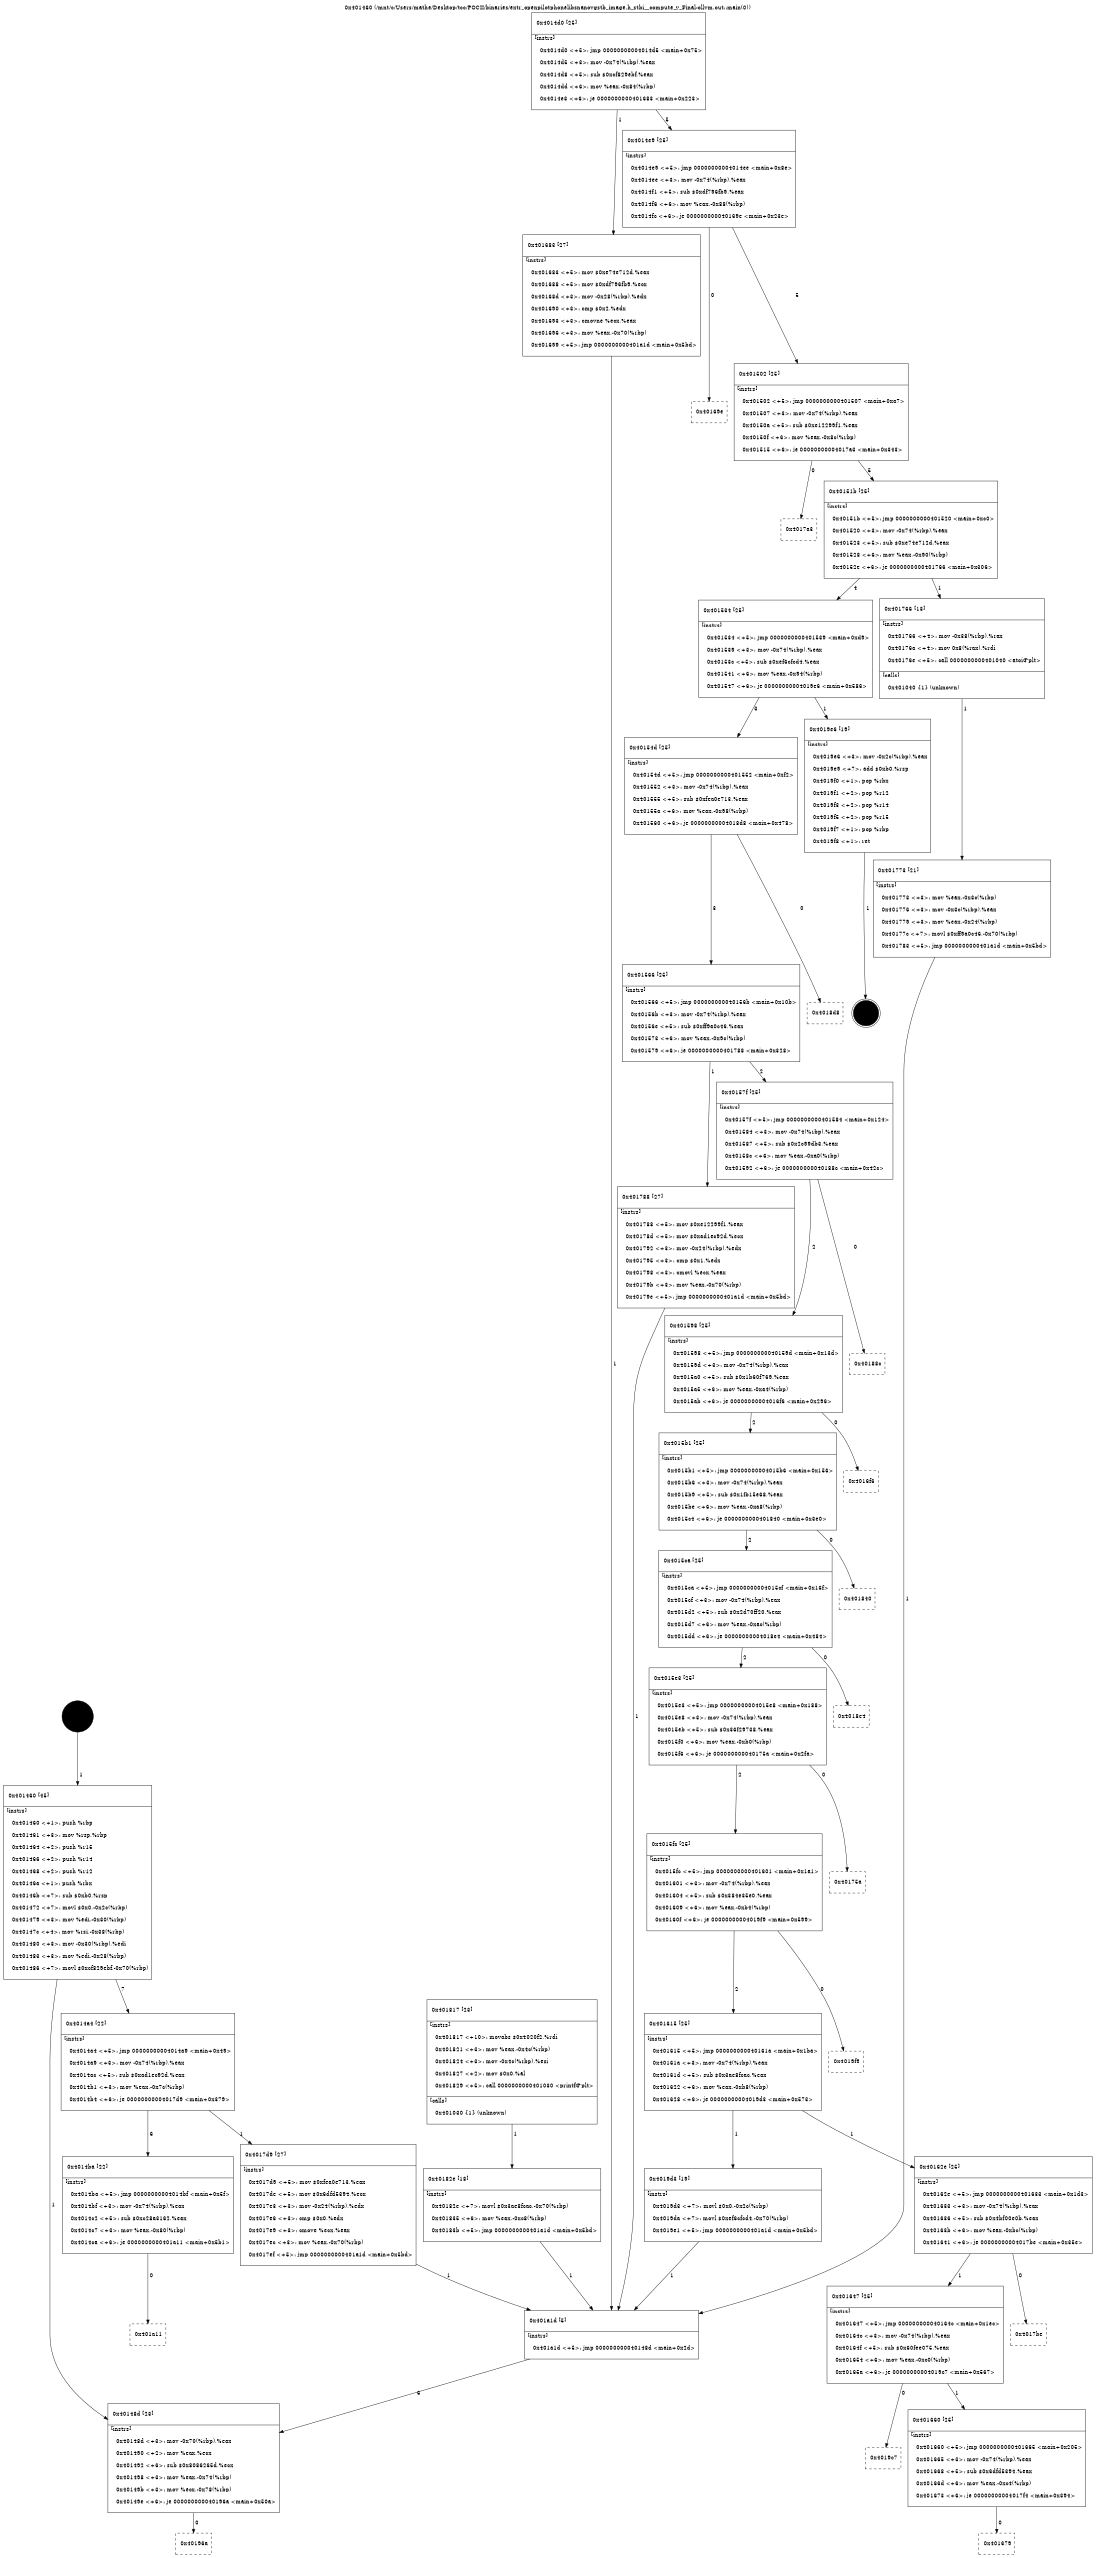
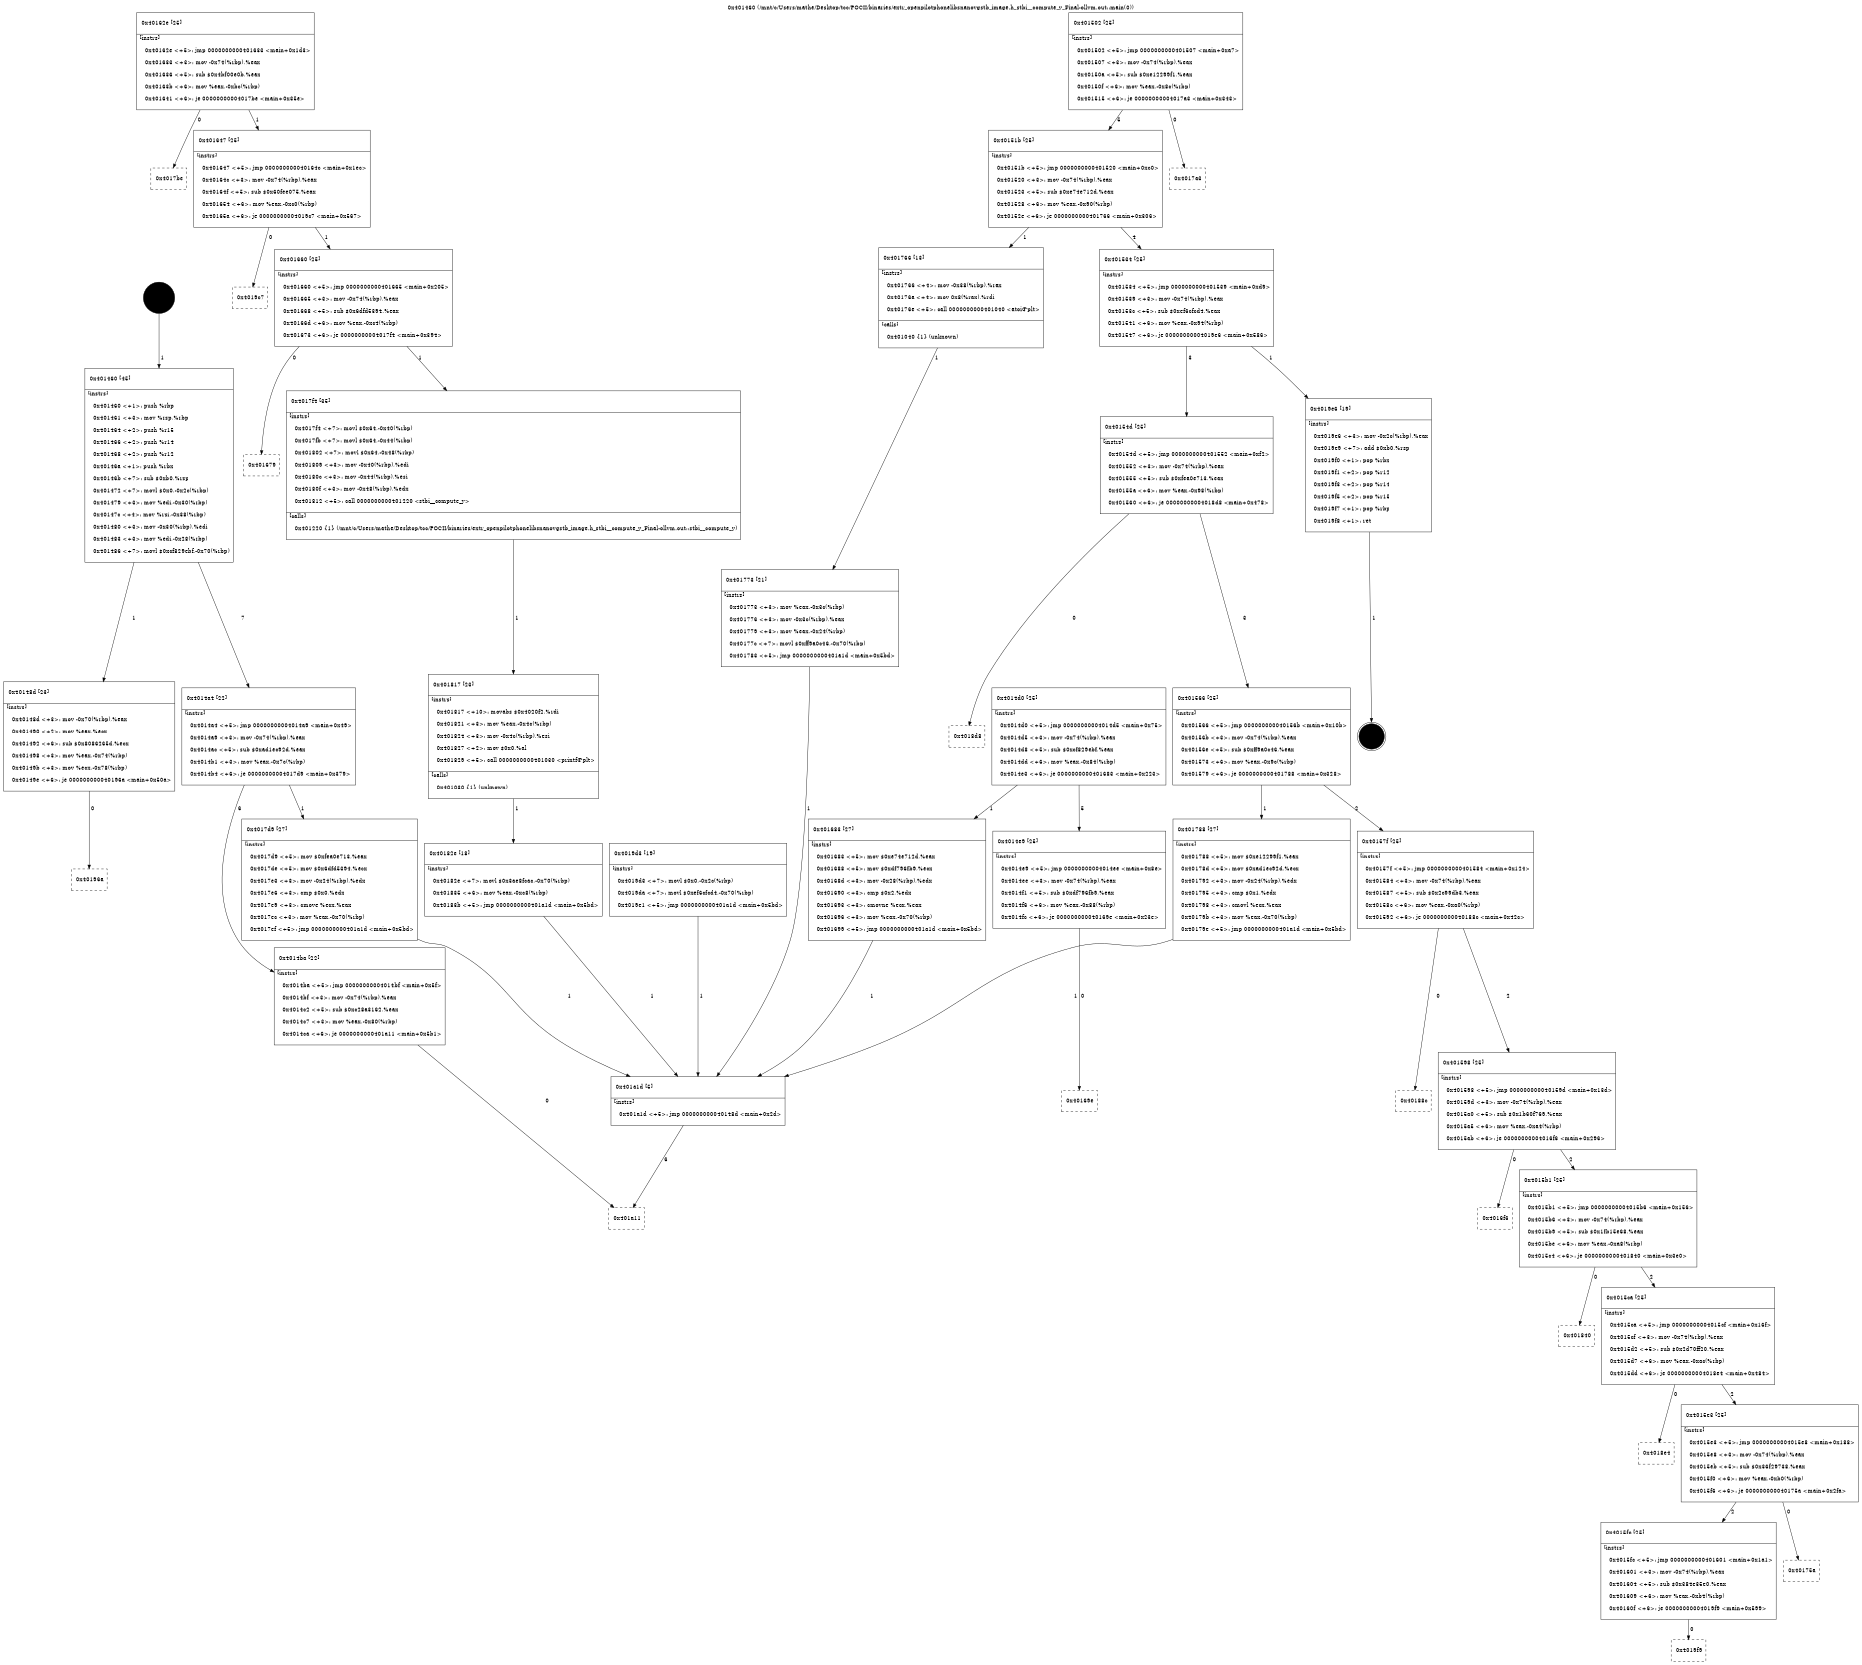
edge "0x4014e9 [25]" -> "0x401502 [25]": removed, label "5"
node "0x4017f4 [35]": added
node "0x401615 [25]": removed
edge "0x401a1d [5]" -> "0x40148d [23]": now "0x401a1d [5]" -> "0x401a11"
